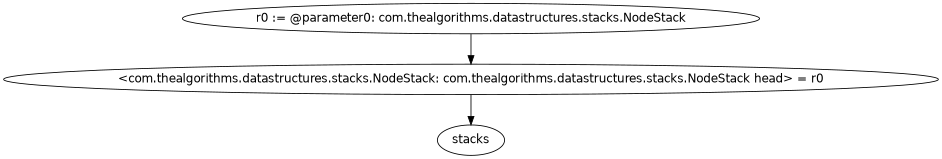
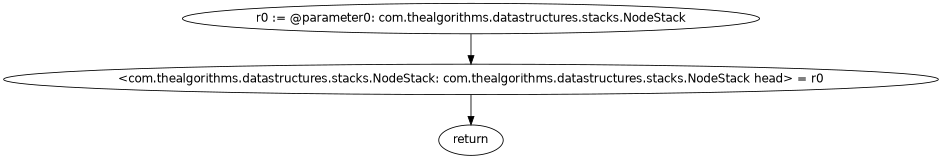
node "stacks": label "stacks" -> "return"
